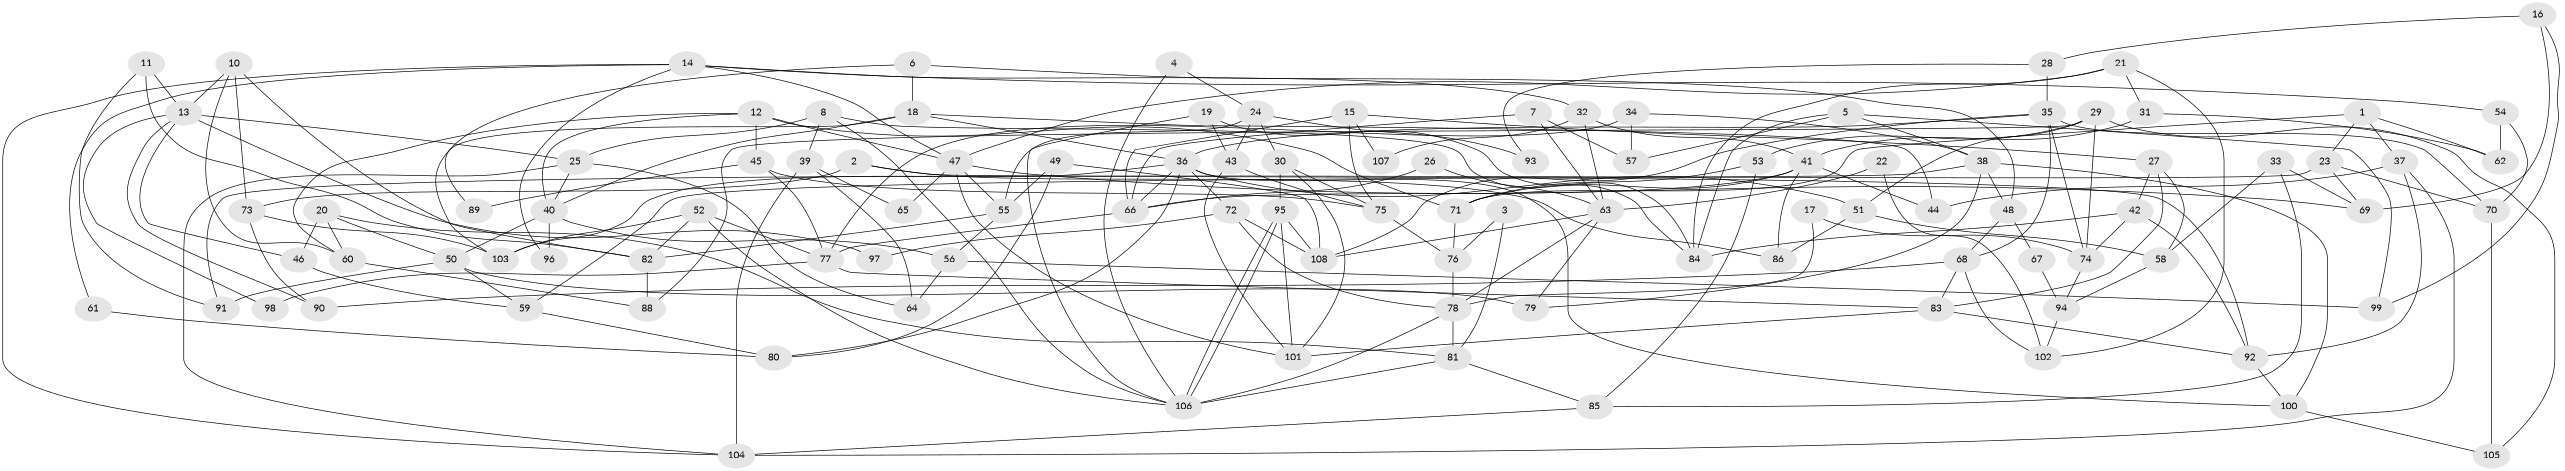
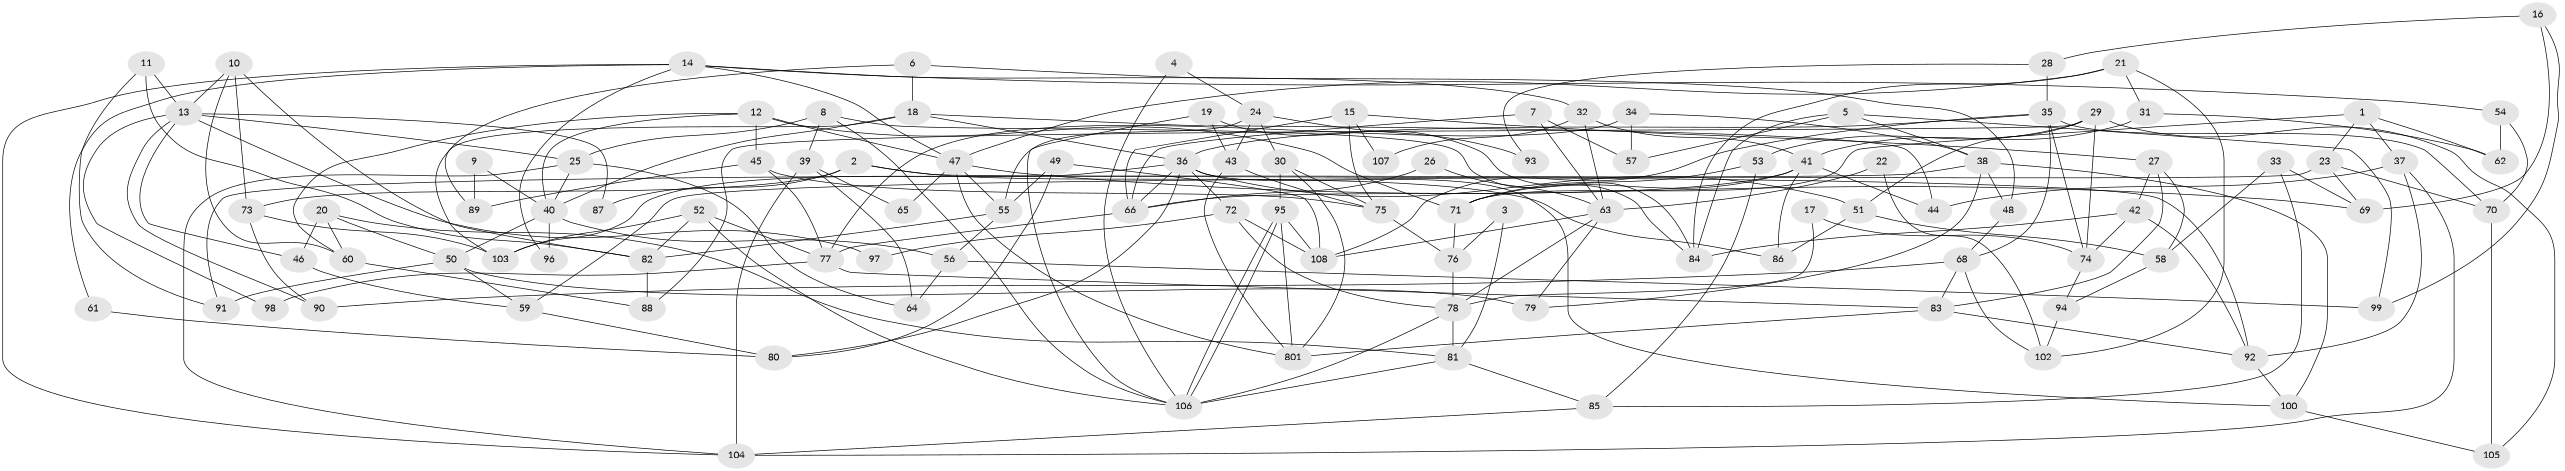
node "9": added
node "87": added
node "67": removed
node "101": label "101" -> "801"
